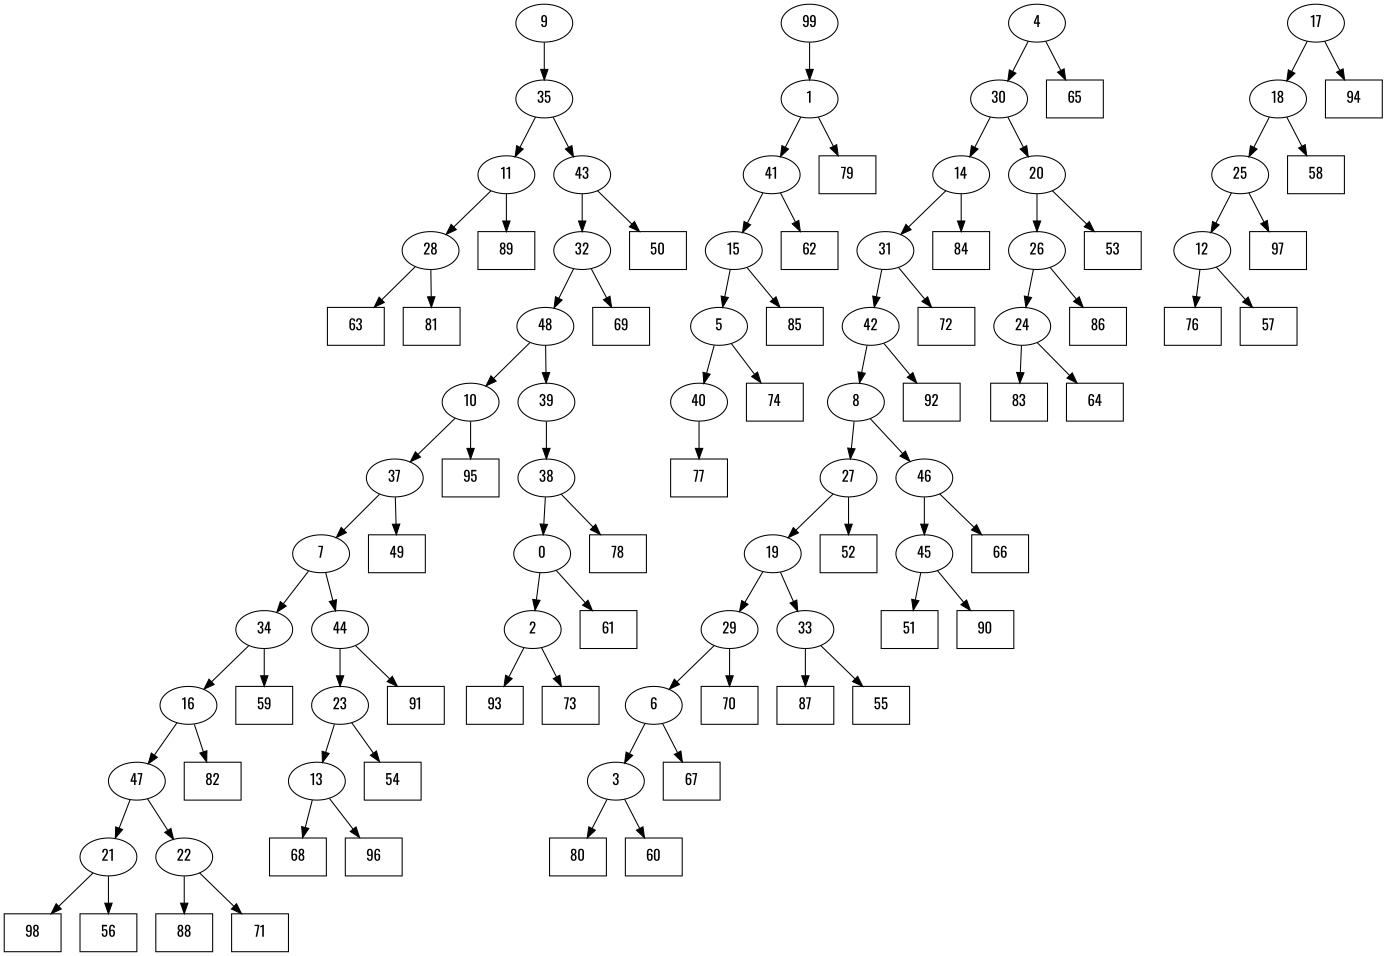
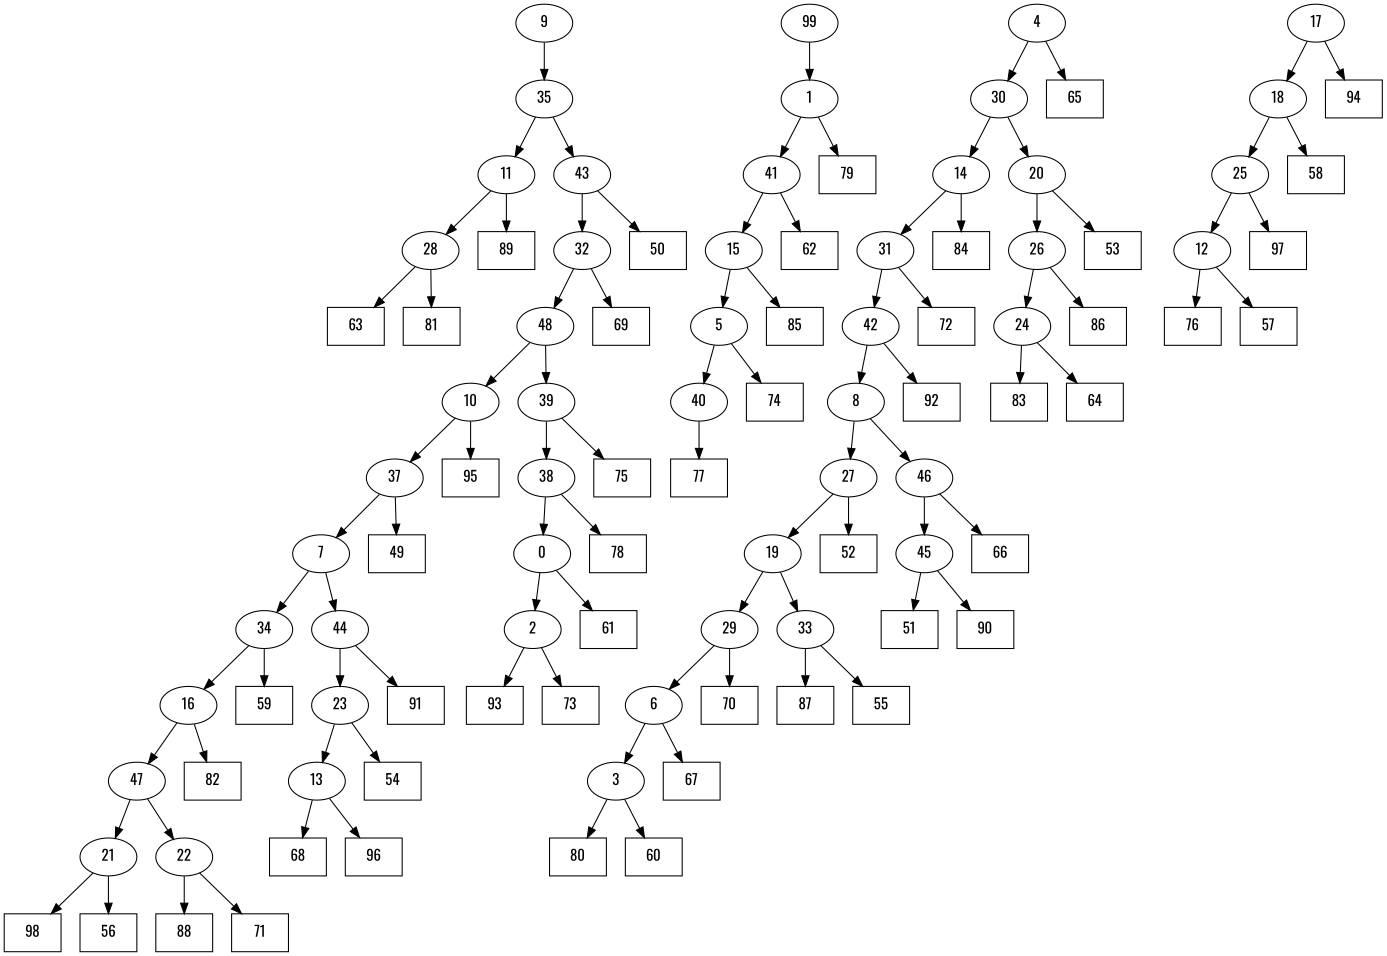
node "75": added
